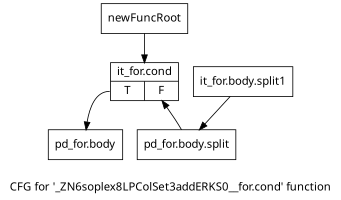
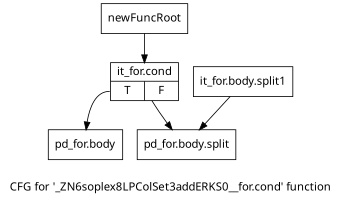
edge "pd_for.body.split" -> "it_for.cond": reversed
